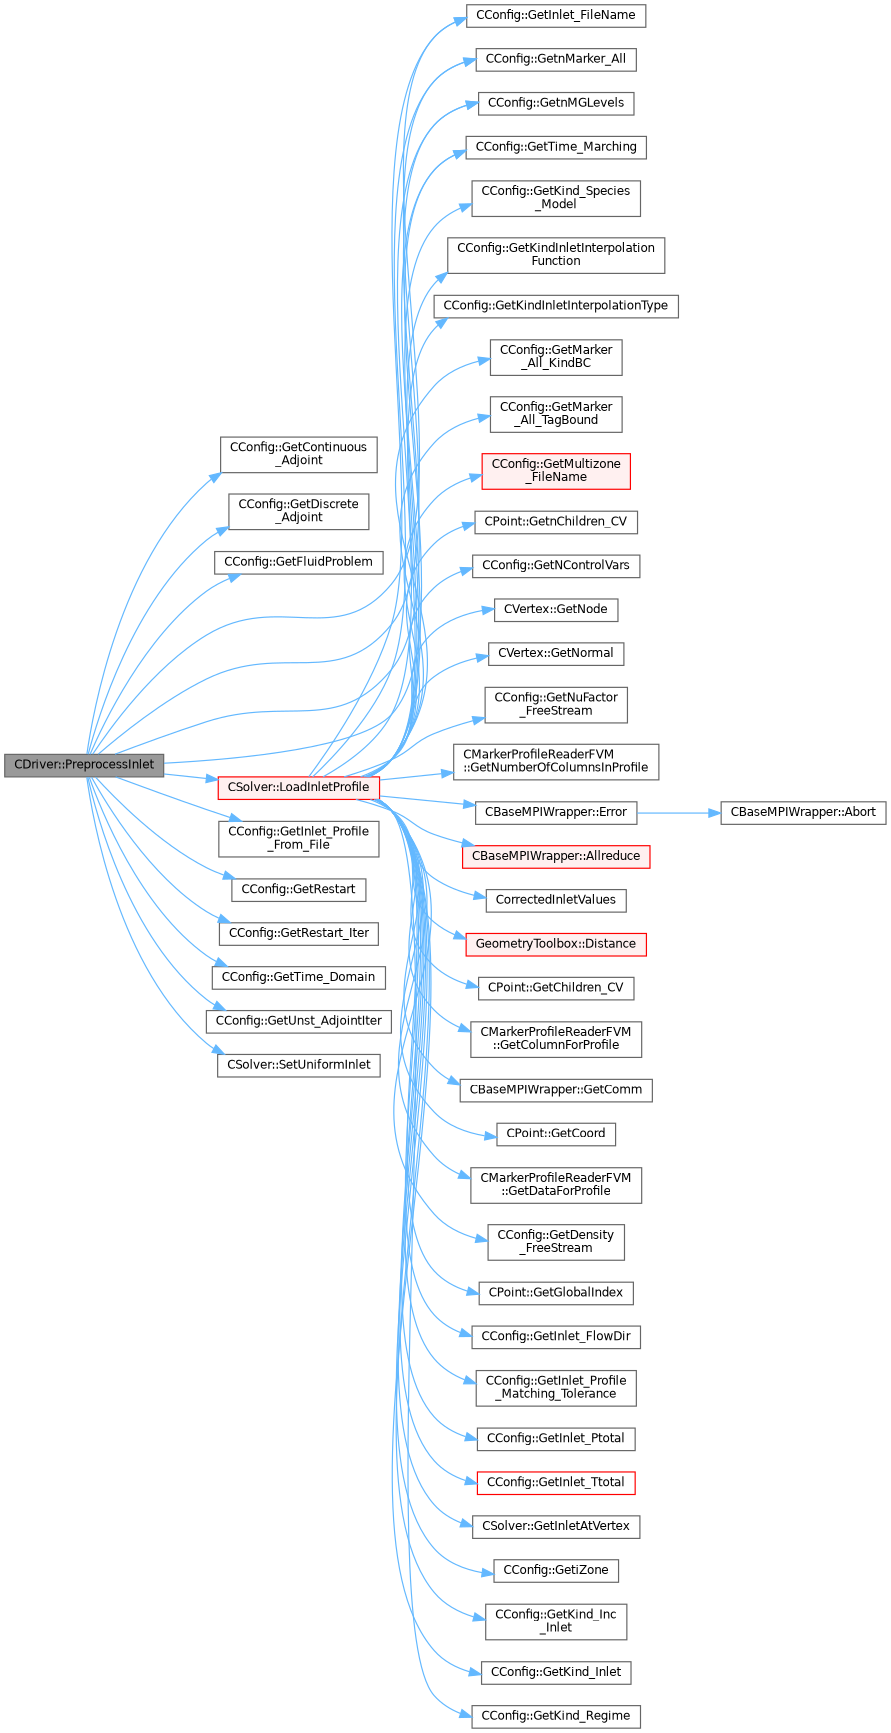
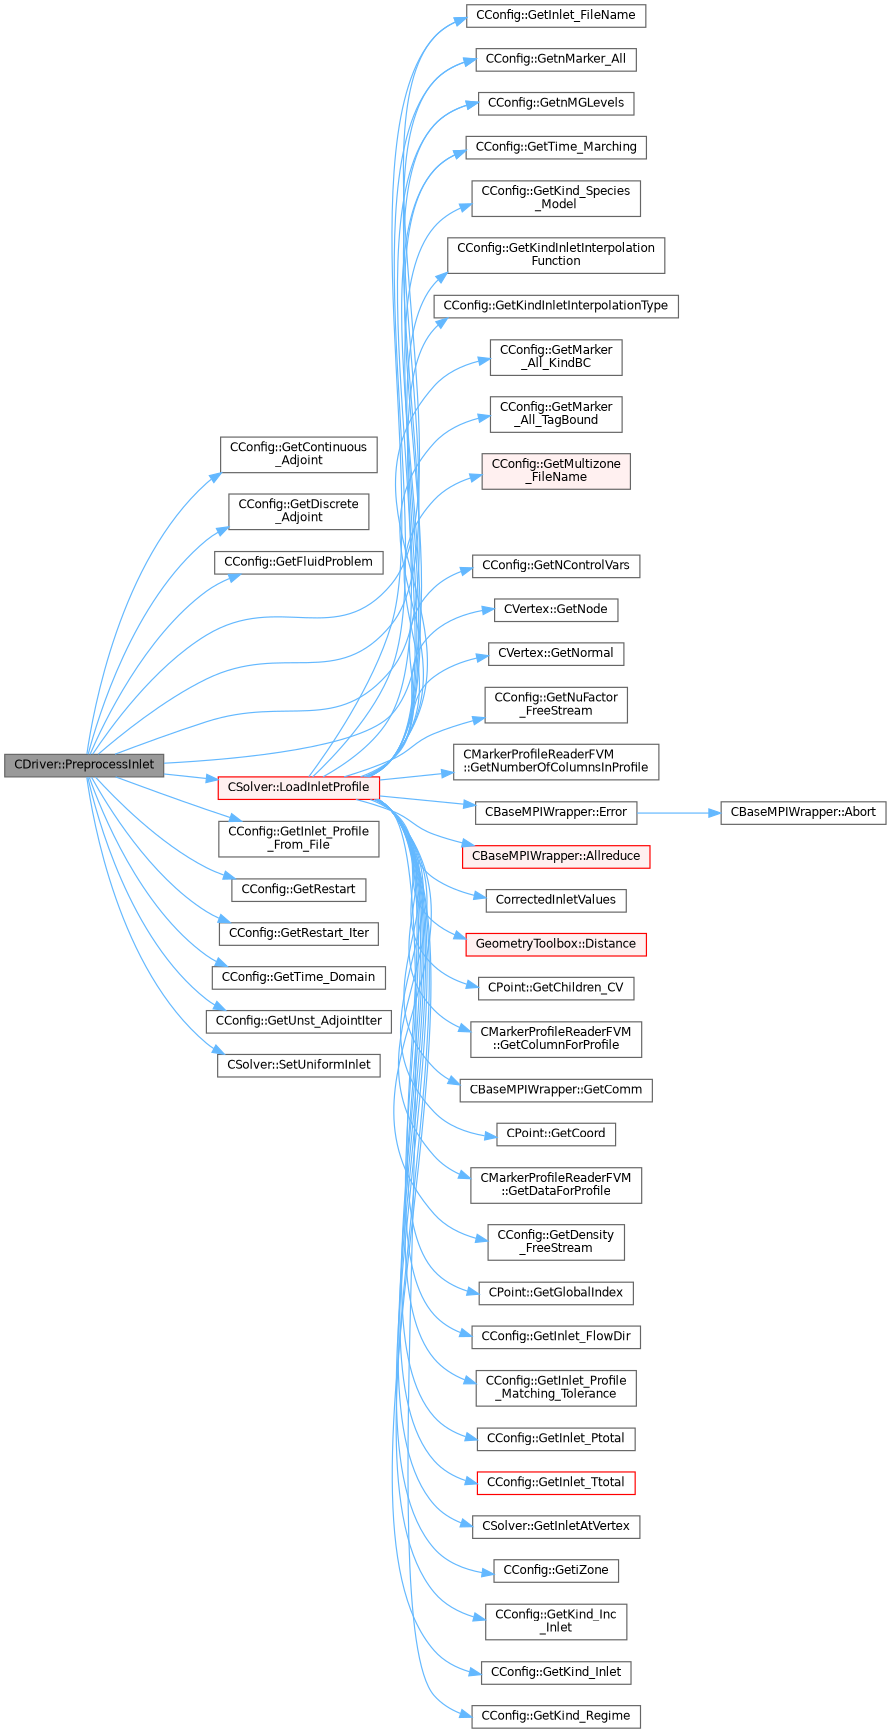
node "CConfig::GetMultizone _FileName": color red -> grey40
node "CPoint::GetnChildren_CV": removed
